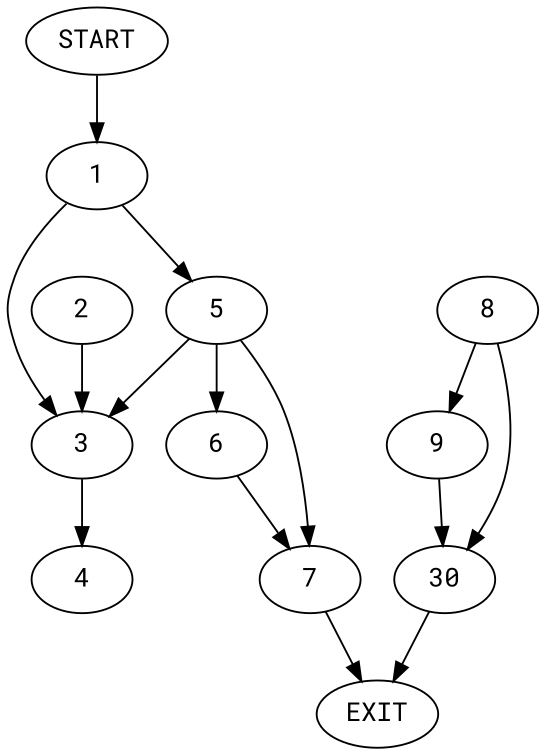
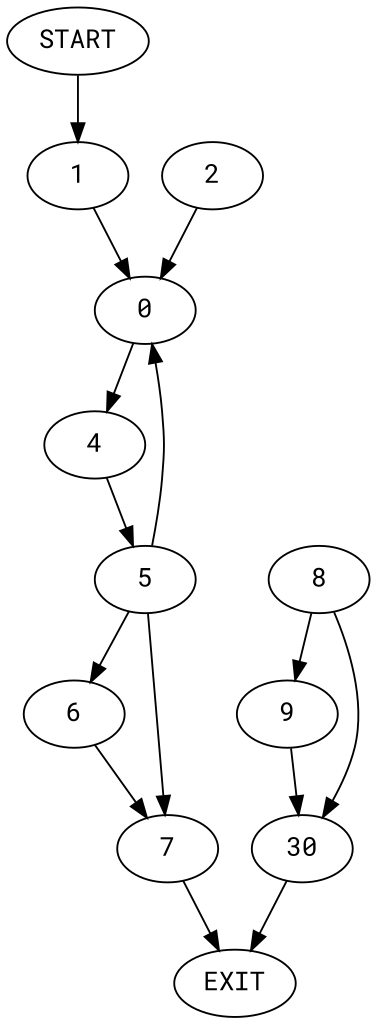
edge "1" -> "5": now "4" -> "5"
node "3": label "3" -> "0"
